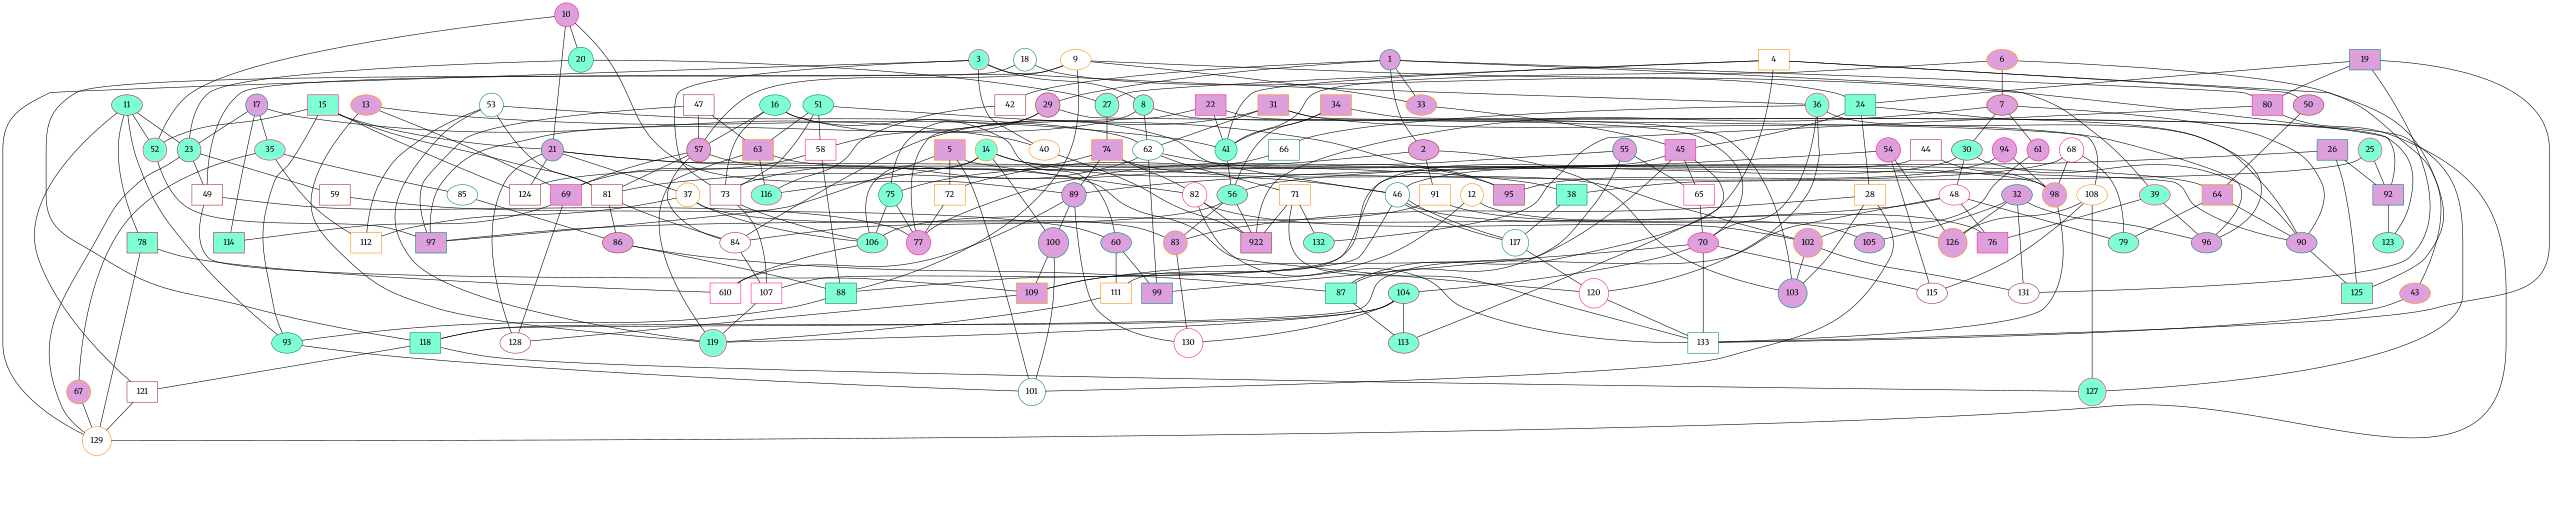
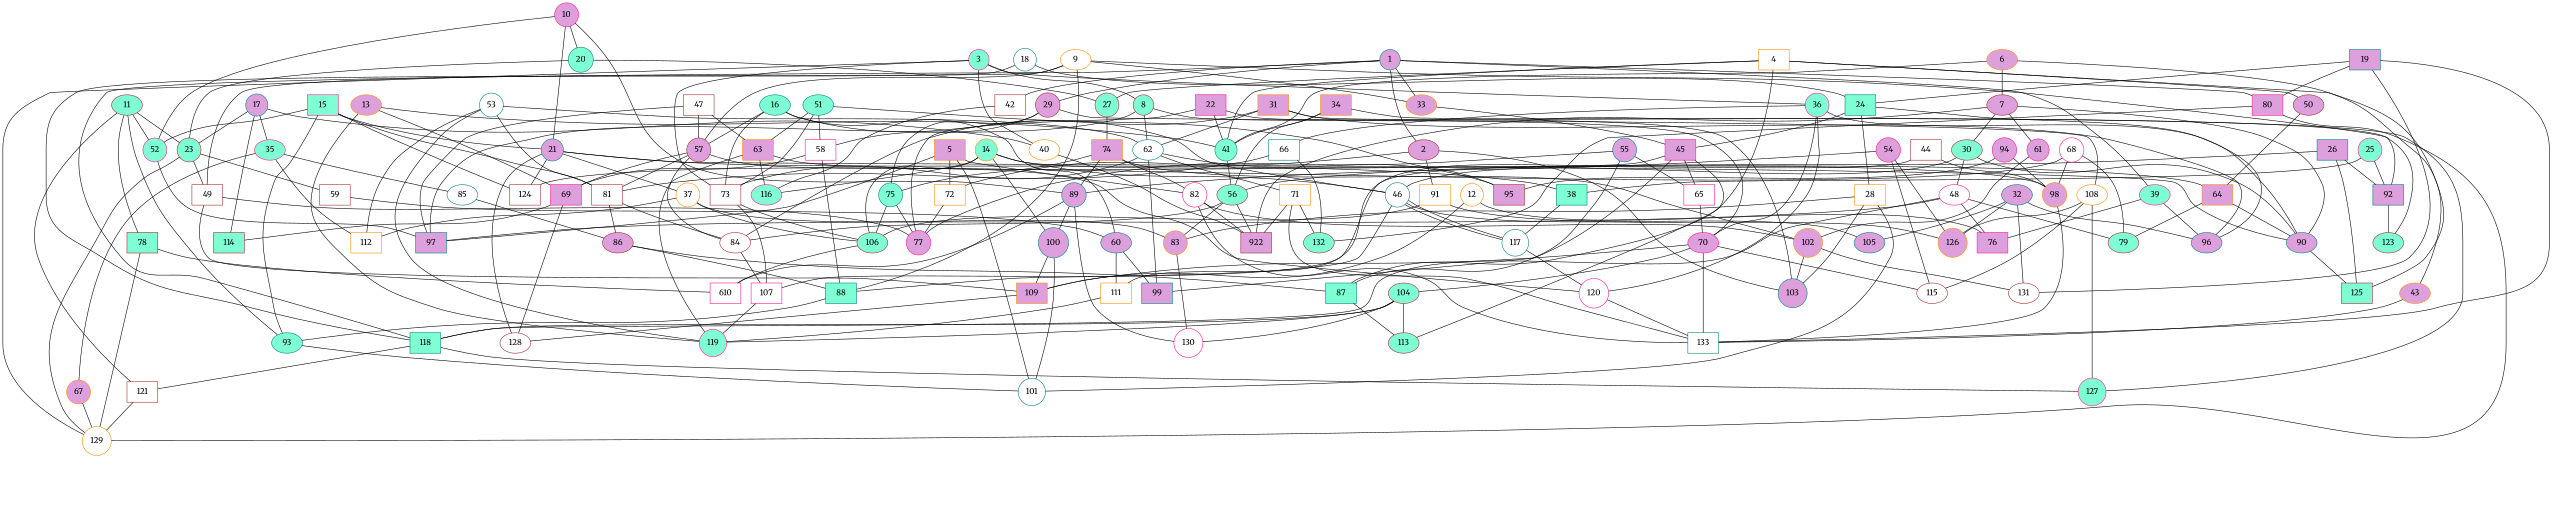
edge "1" -- "118": added
edge "66" -- "132": added
